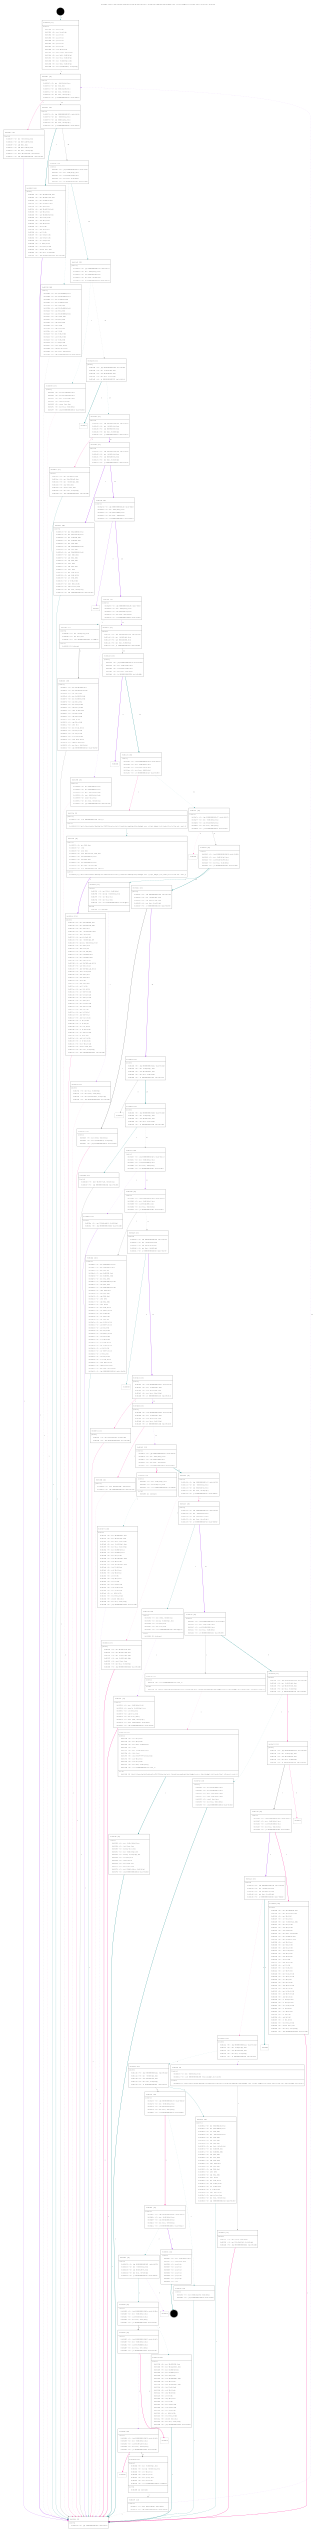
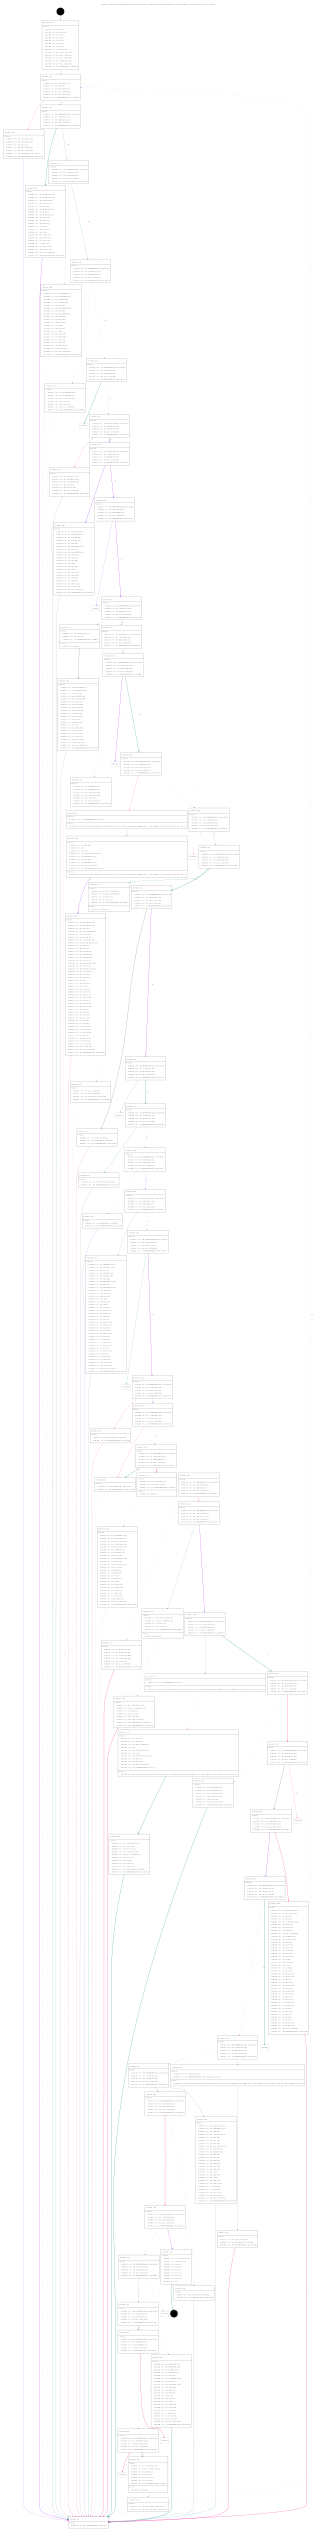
edge "0x401bf4 [25]" -> "0x401c0d [25]": now "0x401bf4 [25]" -> "0x401edd [12]"
